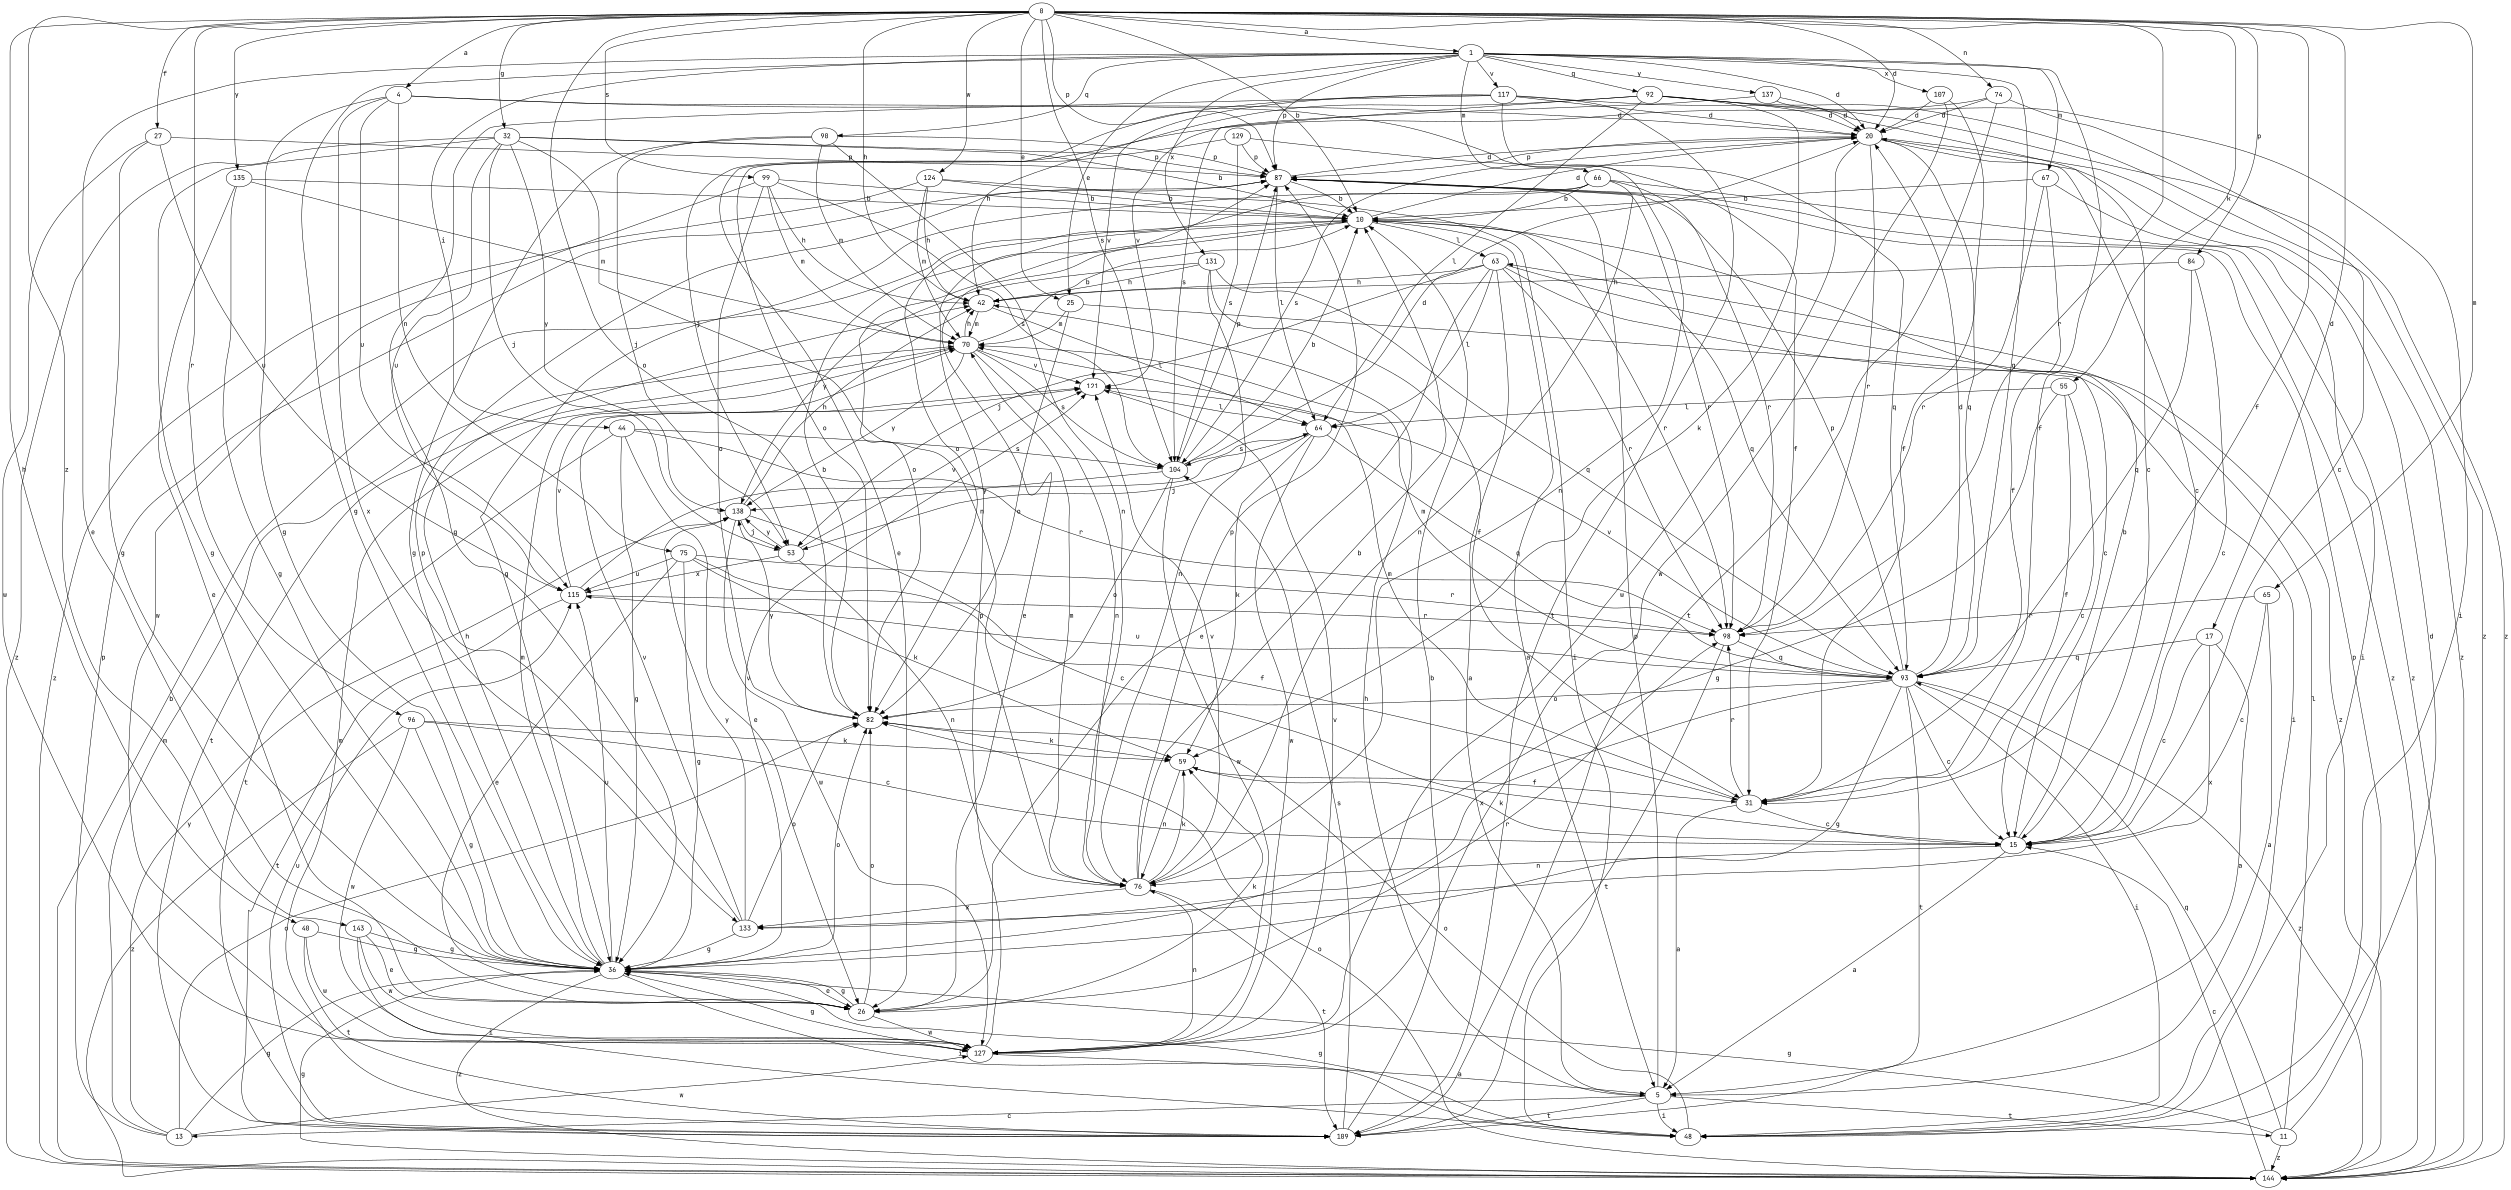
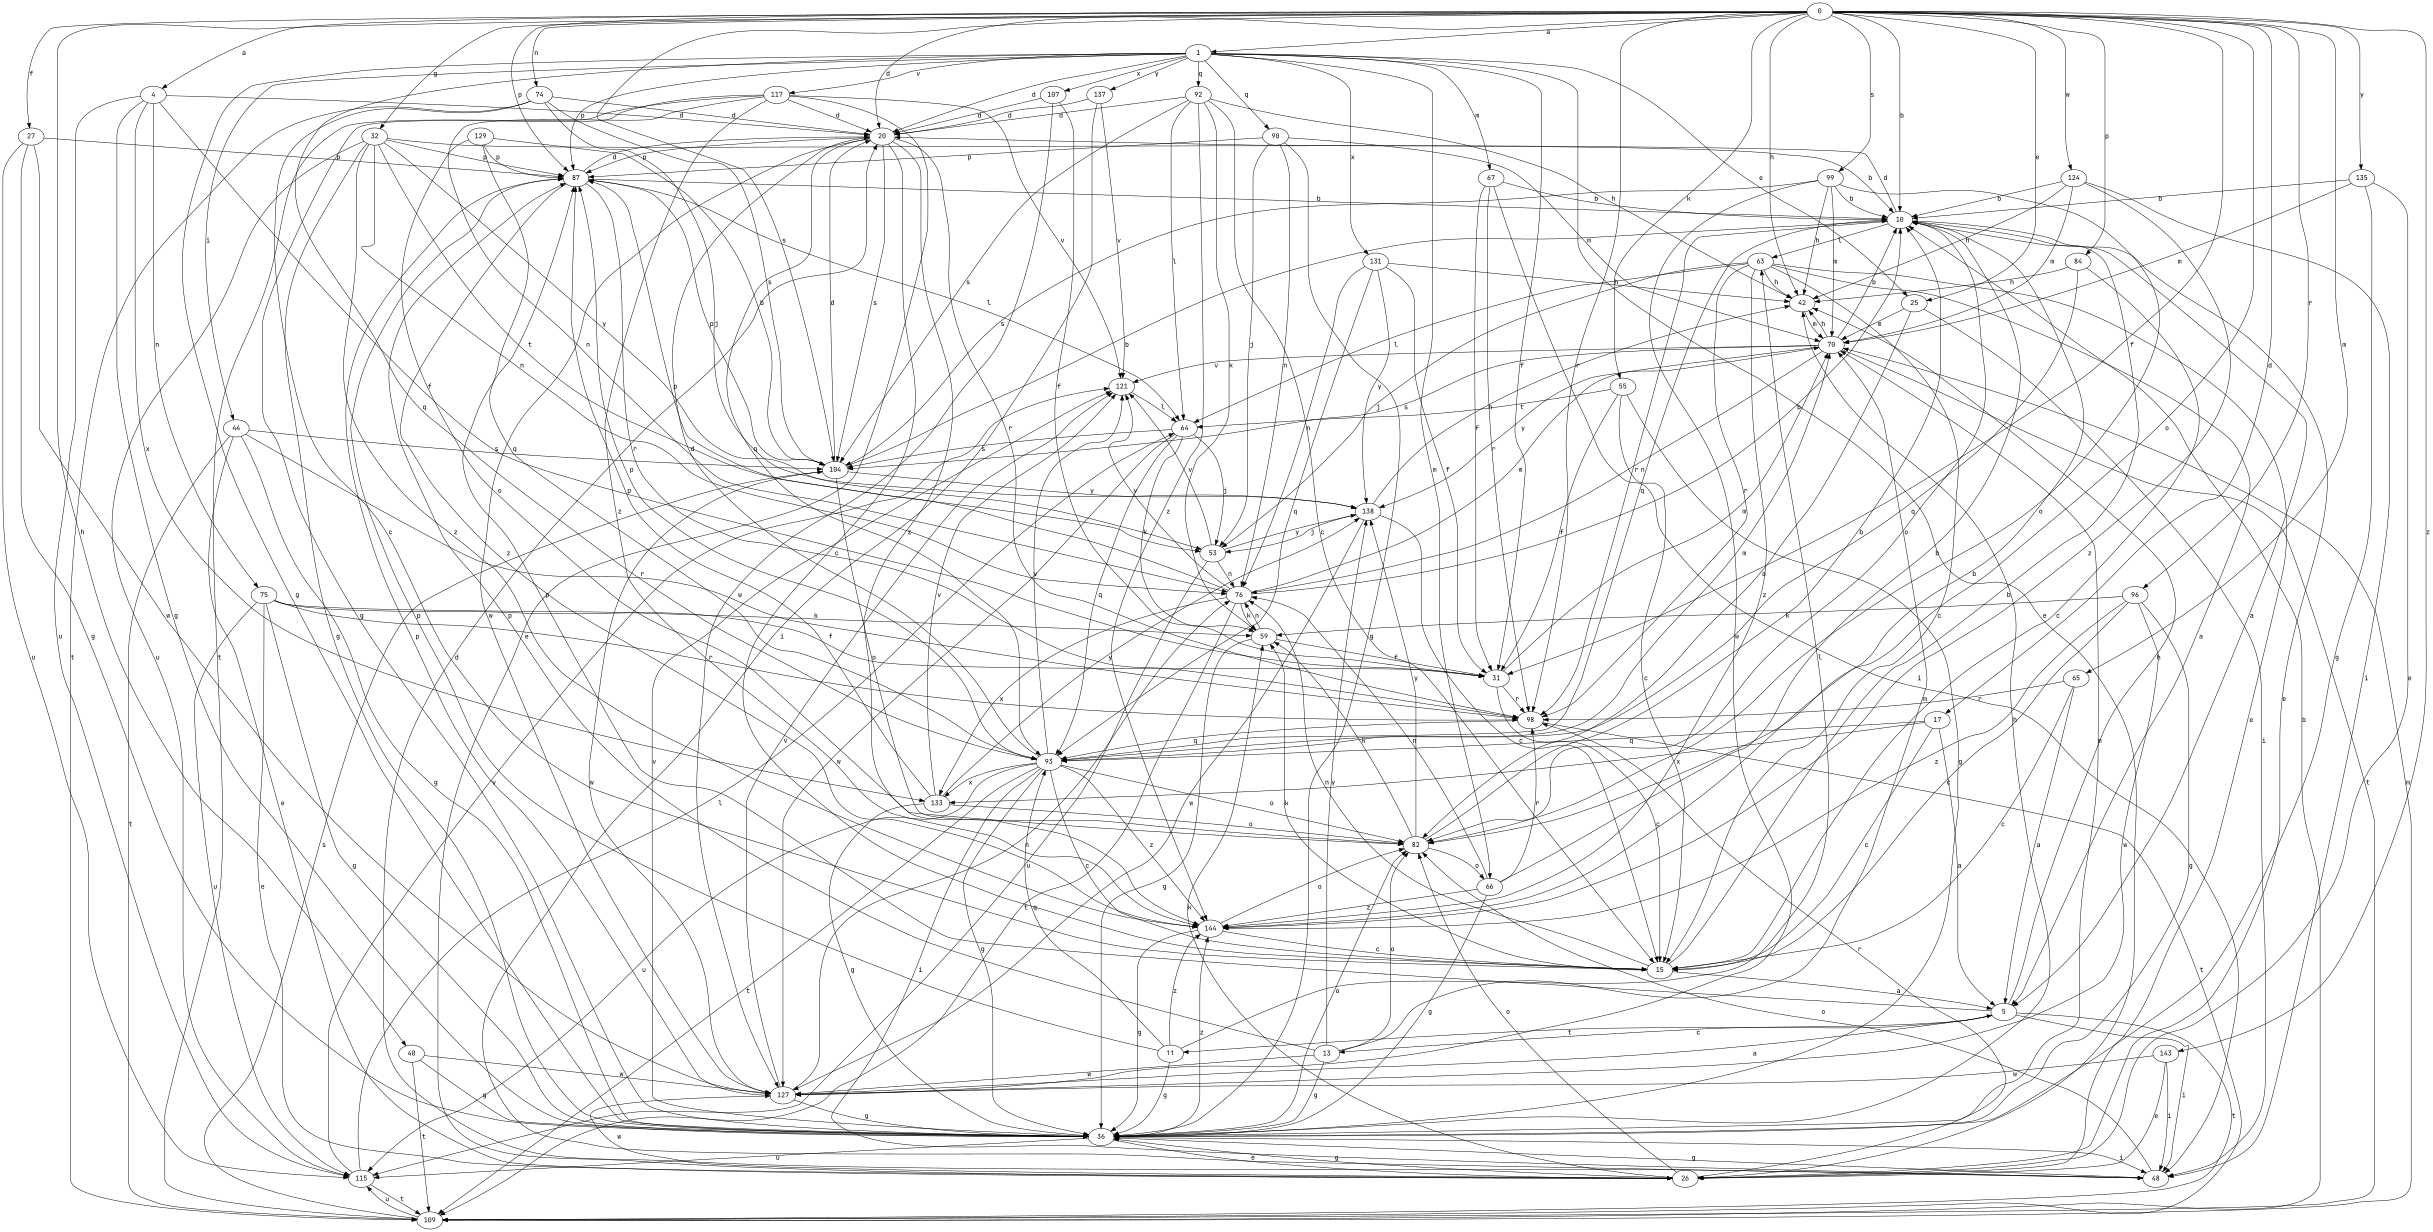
edge "74" -> "104": added, label "s"
edge "66" -> "82": reversed
edge "129" -> "104": label "s" -> "b"
edge "32" -> "53": label "j" -> "t"
edge "42" -> "64": removed, label "l"
edge "55" -> "64": label "l" -> "t"
edge "53" -> "115": label "x" -> "u"
edge "115" -> "98": removed, label "r"
edge "31" -> "5": removed, label "a"
edge "143" -> "36": now "59" -> "36"
